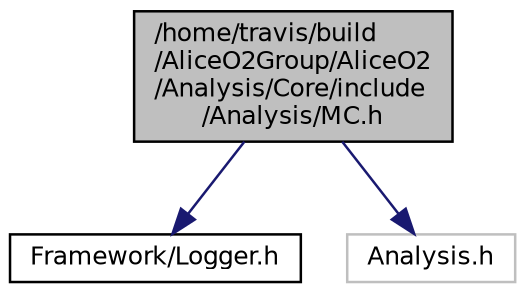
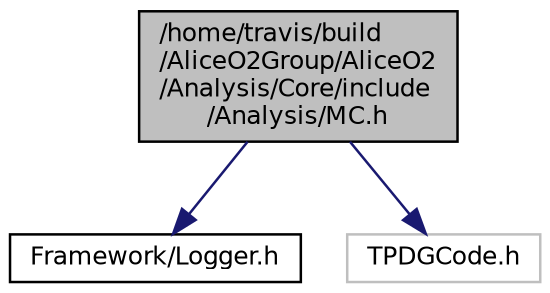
node "Analysis.h": label "Analysis.h" -> "TPDGCode.h"
